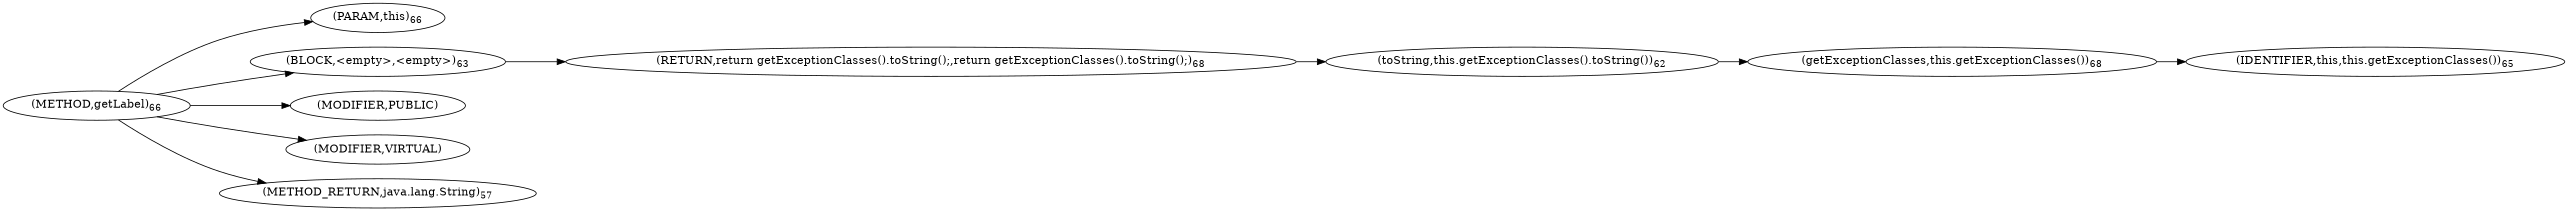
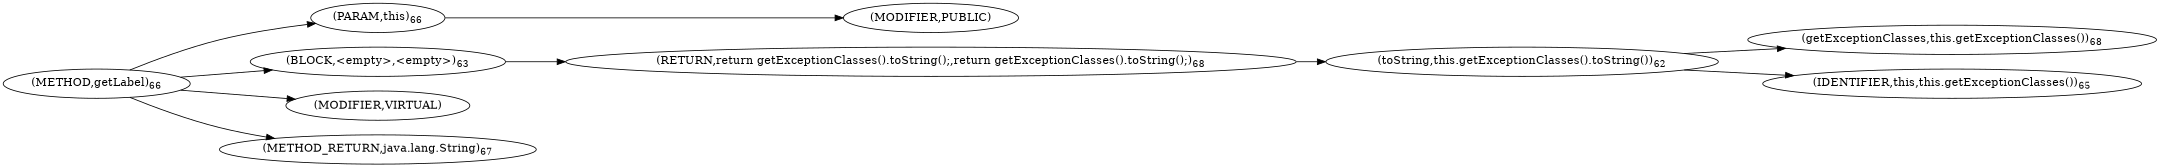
edge "(getExceptionClasses,this.getExceptionClasses())" -> "(IDENTIFIER,this,this.getExceptionClasses())": now "(toString,this.getExceptionClasses().toString())" -> "(IDENTIFIER,this,this.getExceptionClasses())"
edge "(METHOD,getLabel)" -> "(MODIFIER,PUBLIC)": now "(PARAM,this)" -> "(MODIFIER,PUBLIC)"
node "(METHOD_RETURN,java.lang.String)": text "57" -> "67"
